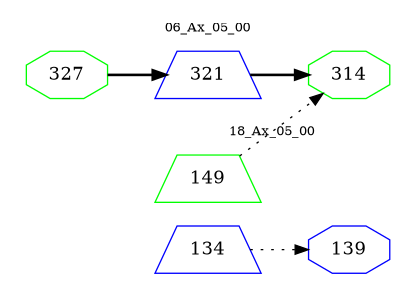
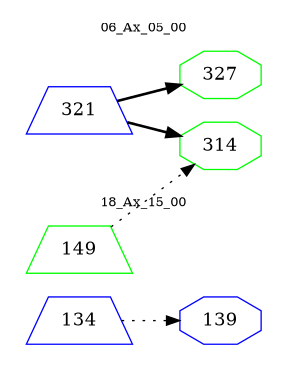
edge "327" -> "321": reversed
cluster "18_Ax_05_00": label "18_Ax_05_00" -> "18_Ax_15_00"
